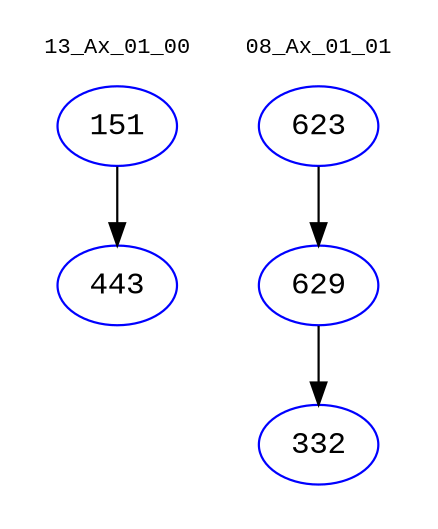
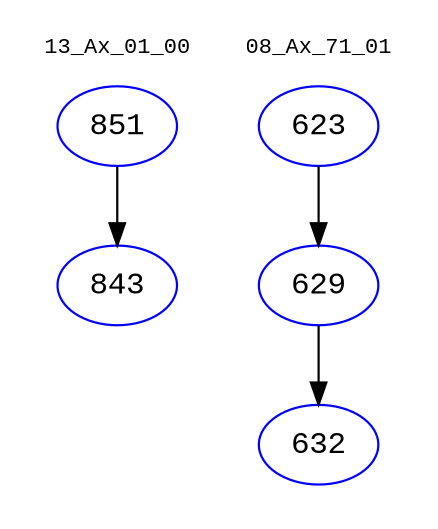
cluster "08_Ax_01_01": label "08_Ax_01_01" -> "08_Ax_71_01"
node "151": label "151" -> "851"
node "443": label "443" -> "843"
node "332": label "332" -> "632"
